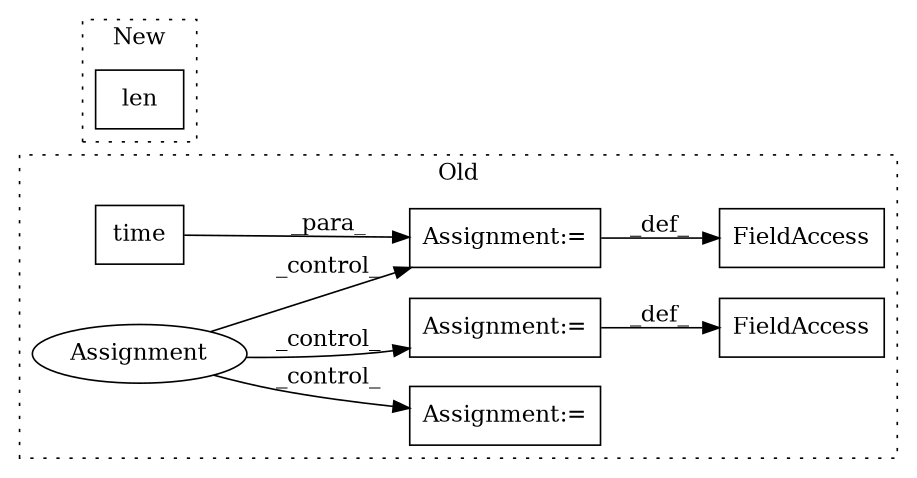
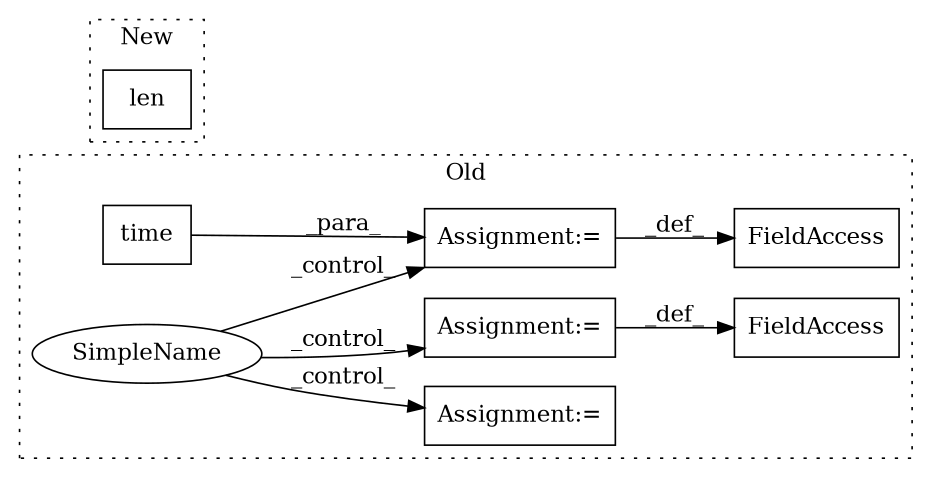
node "Assignment": label "Assignment" -> "SimpleName"
